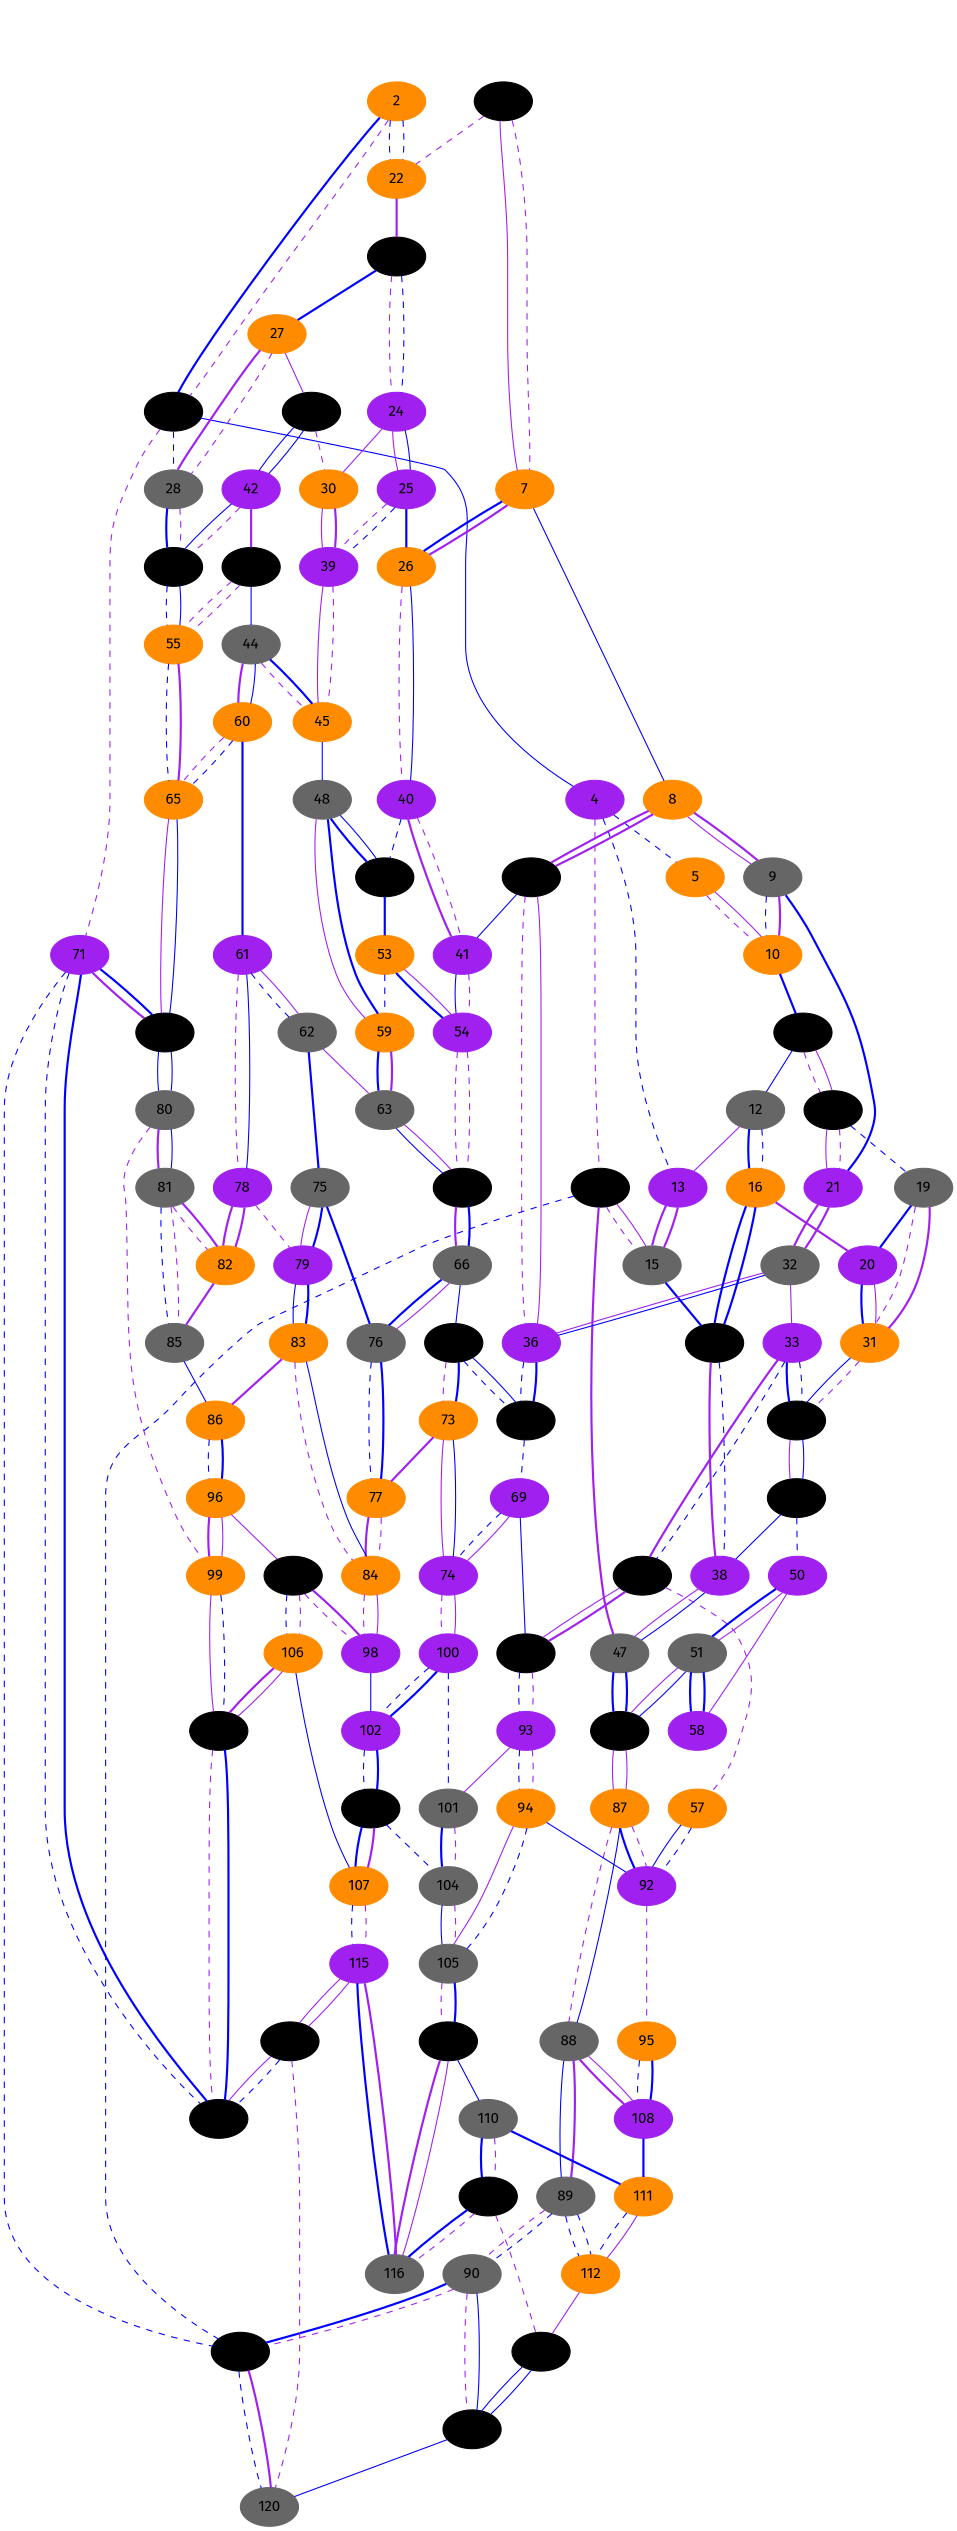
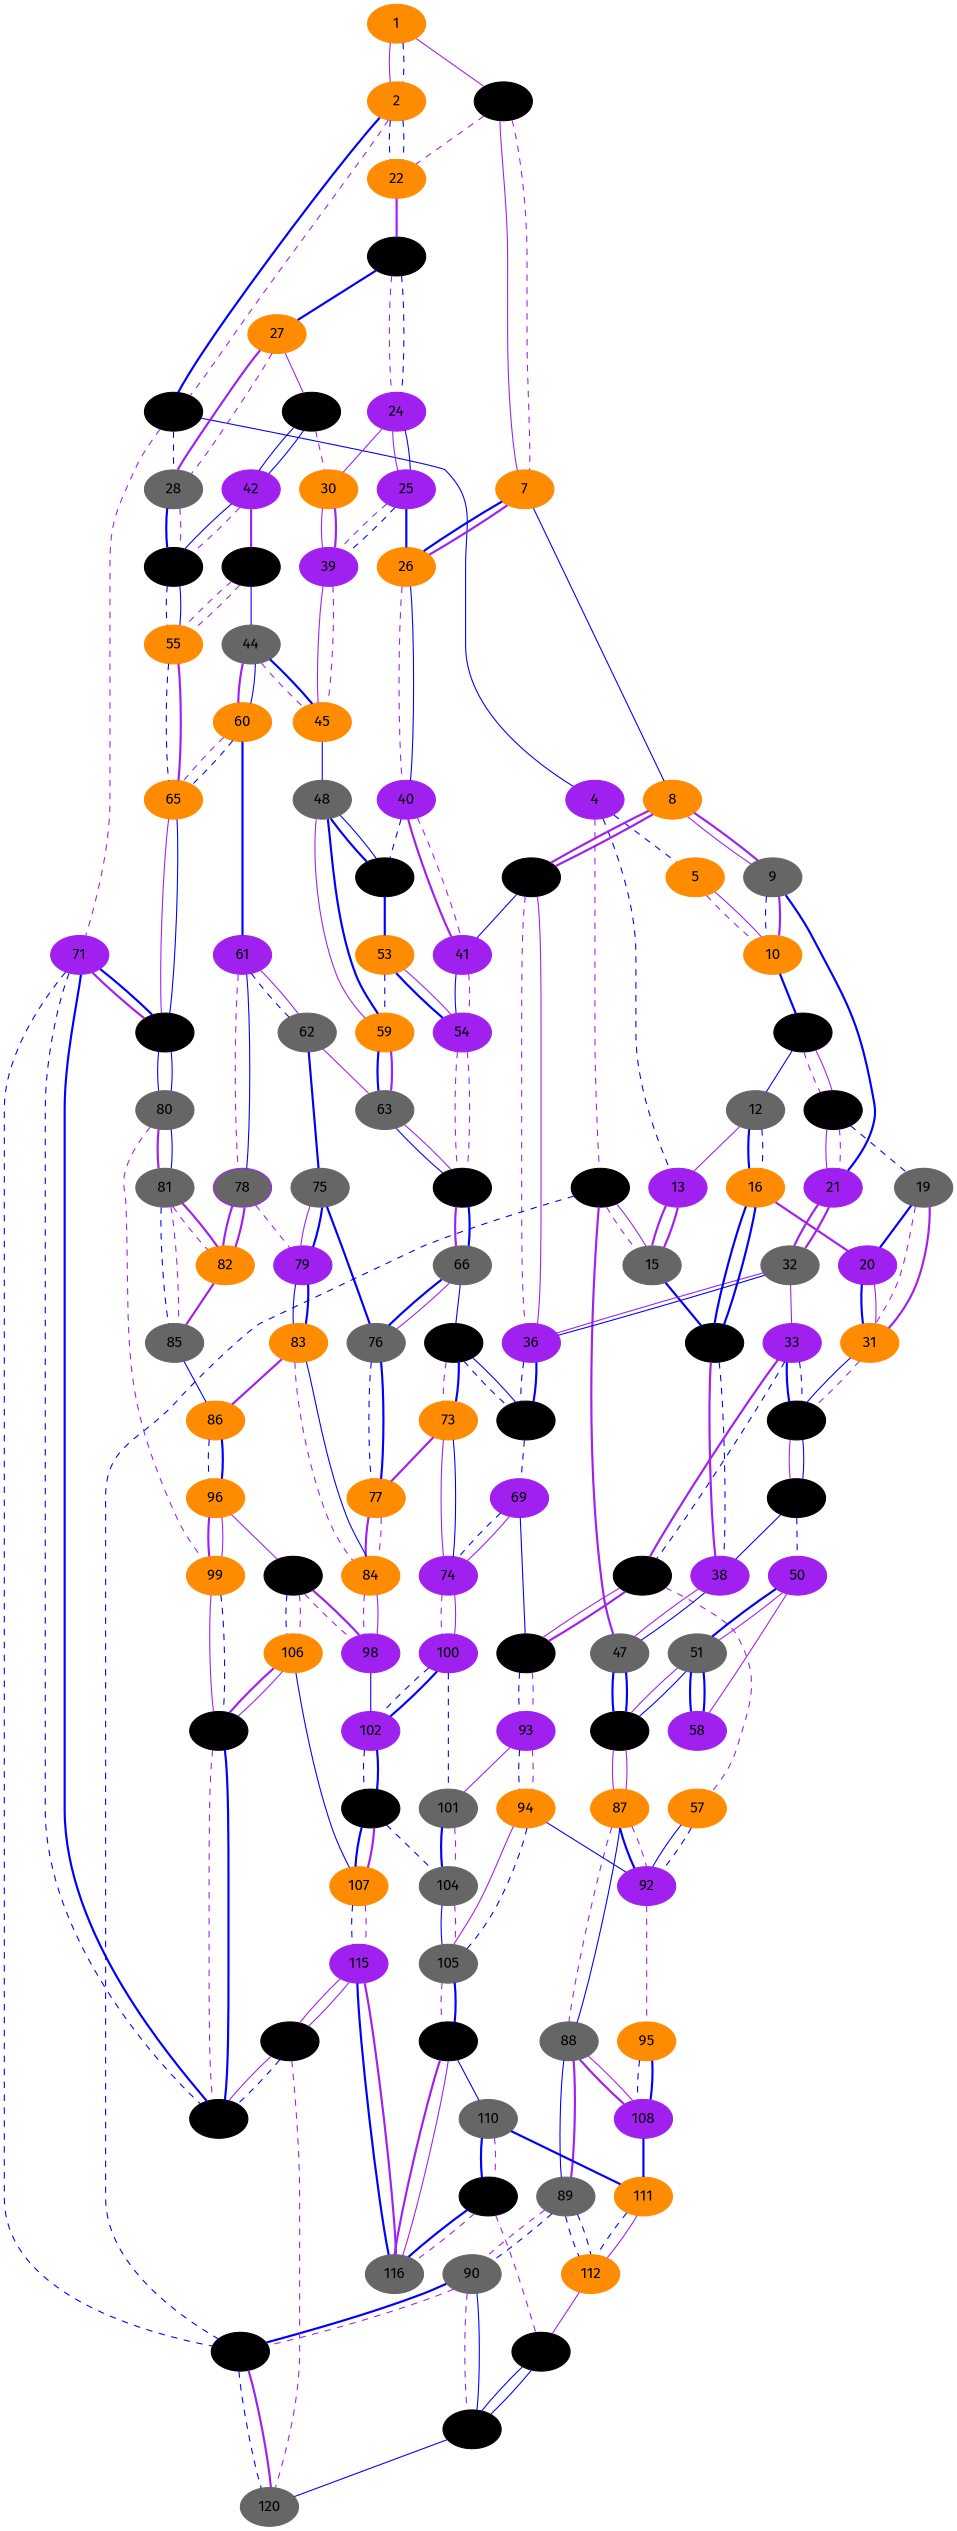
node "1": added
node "78": fillcolor purple -> gray40
